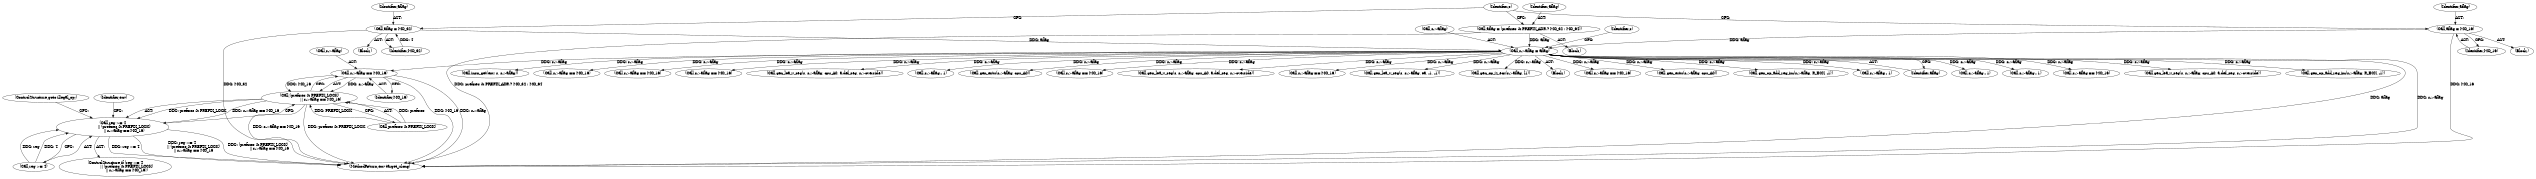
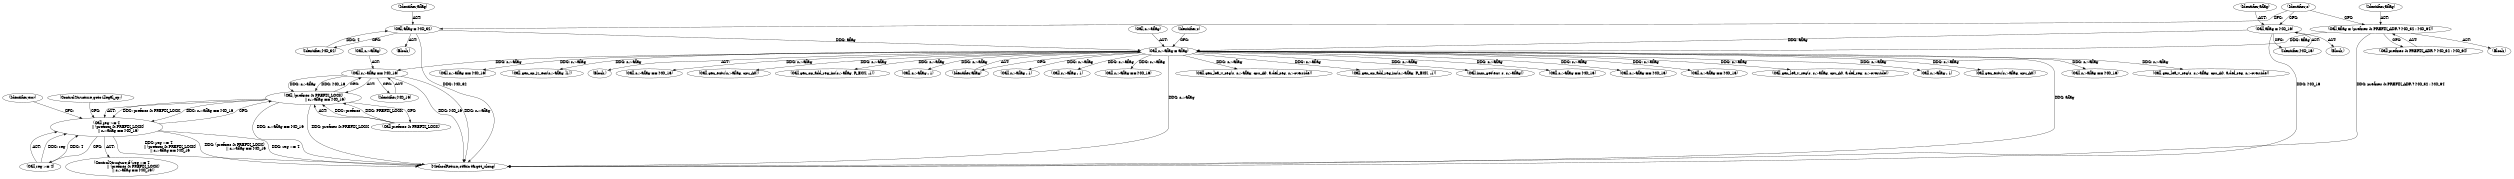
edge "(Call,aflag = MO_32)" -> "(Identifier,MO_32)": label "AST: " -> "CFG: "
node "(Call,prefixes & PREFIX_ADR ? MO_32 : MO_64)": added
node "(Call,gen_lea_v_seg(s, s->aflag, ea, -1, -1))": removed
node "(MethodReturn,env target_ulong)": label "(MethodReturn,env target_ulong)" -> "(MethodReturn,static target_ulong)"
